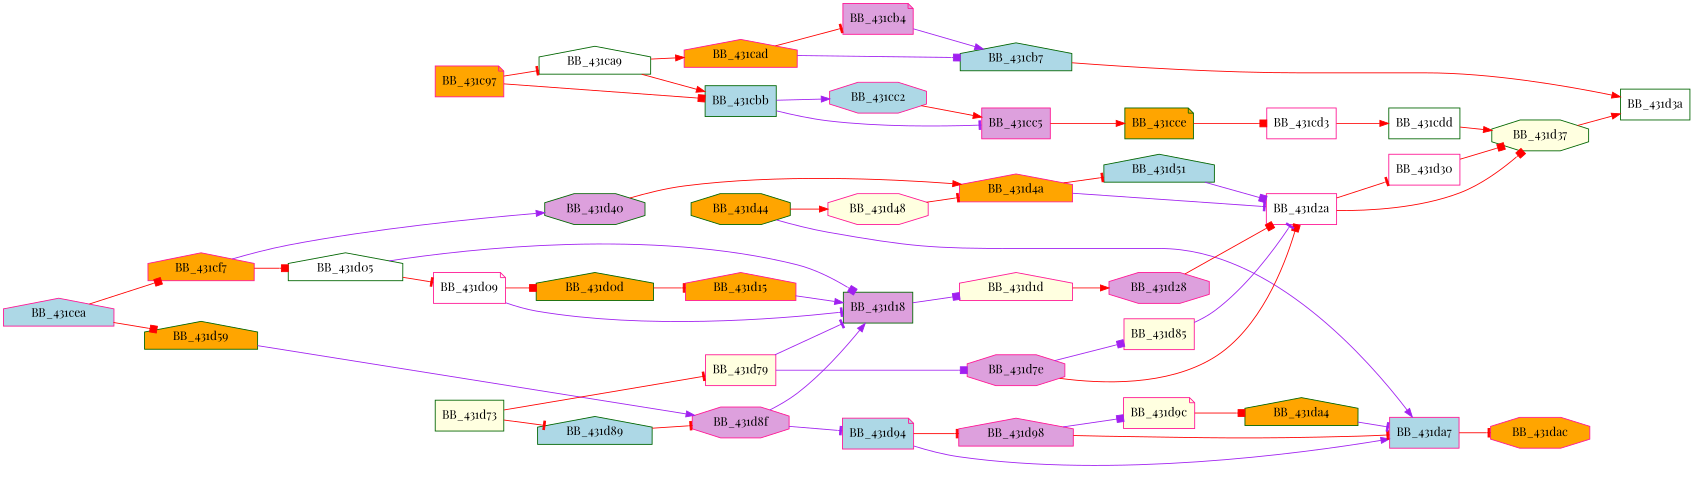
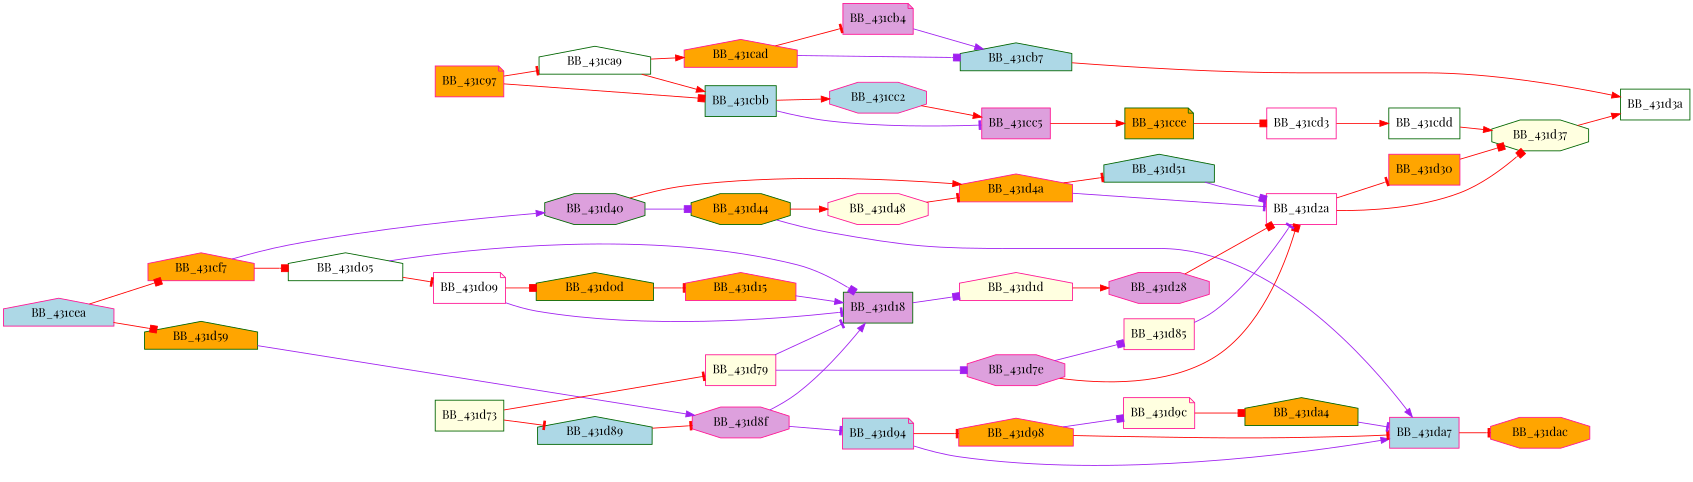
edge "BB_431cbb" -> "BB_431cc2": color purple -> red
node "BB_431d30": fillcolor white -> orange
edge "BB_431d40" -> "BB_431d44": added
node "BB_431d98": fillcolor plum -> orange
